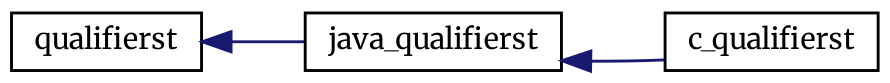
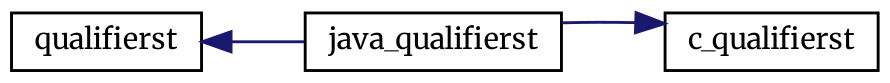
edge "c_qualifierst" -> "java_qualifierst": reversed
